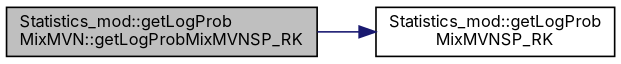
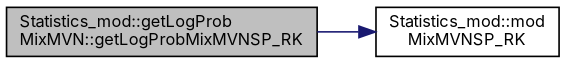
node "Statistics_mod::getLogProb MixMVNSP_RK": label "Statistics_mod::getLogProb MixMVNSP_RK" -> "Statistics_mod::mod MixMVNSP_RK"
